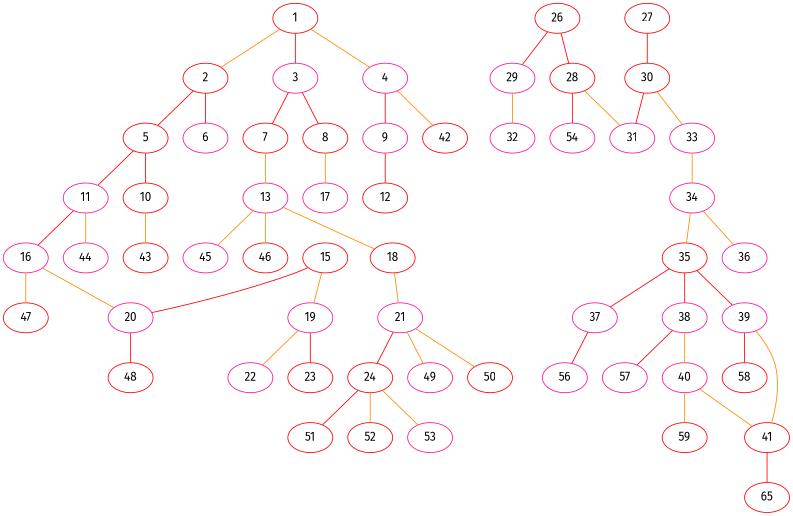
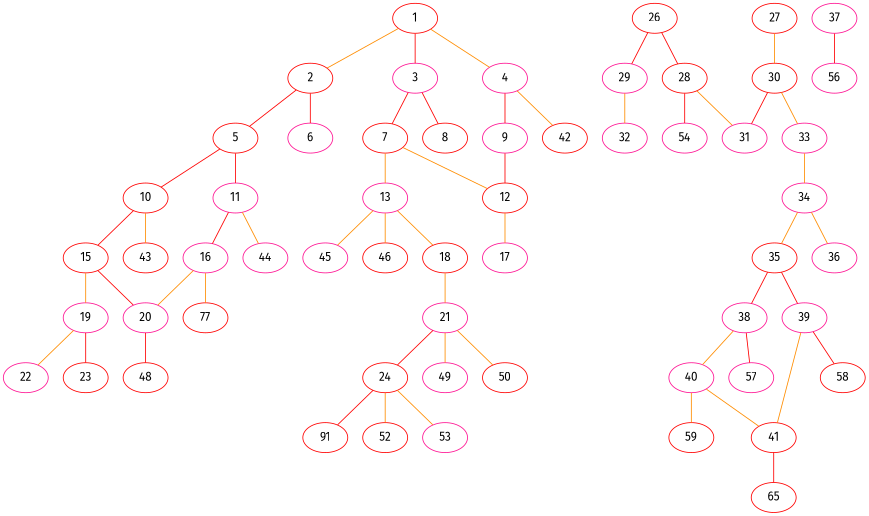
edge "27" -- "30": color red -> darkorange
edge "8" -- "17": now "12" -- "17"
edge "7" -- "12": added
edge "10" -- "15": added
edge "35" -- "37": removed
node "47": label "47" -> "77"
node "51": label "51" -> "91"
